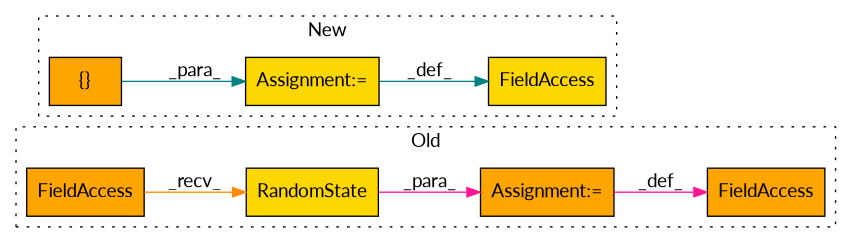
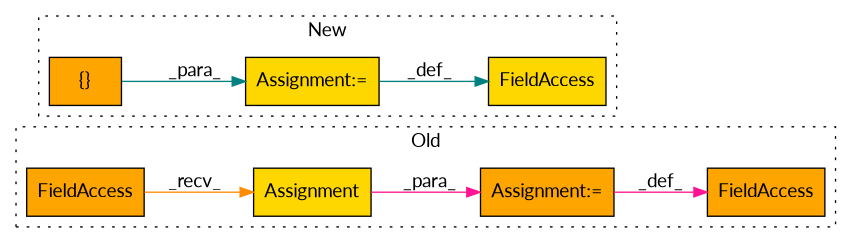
node "RandomState": label "RandomState" -> "Assignment"
